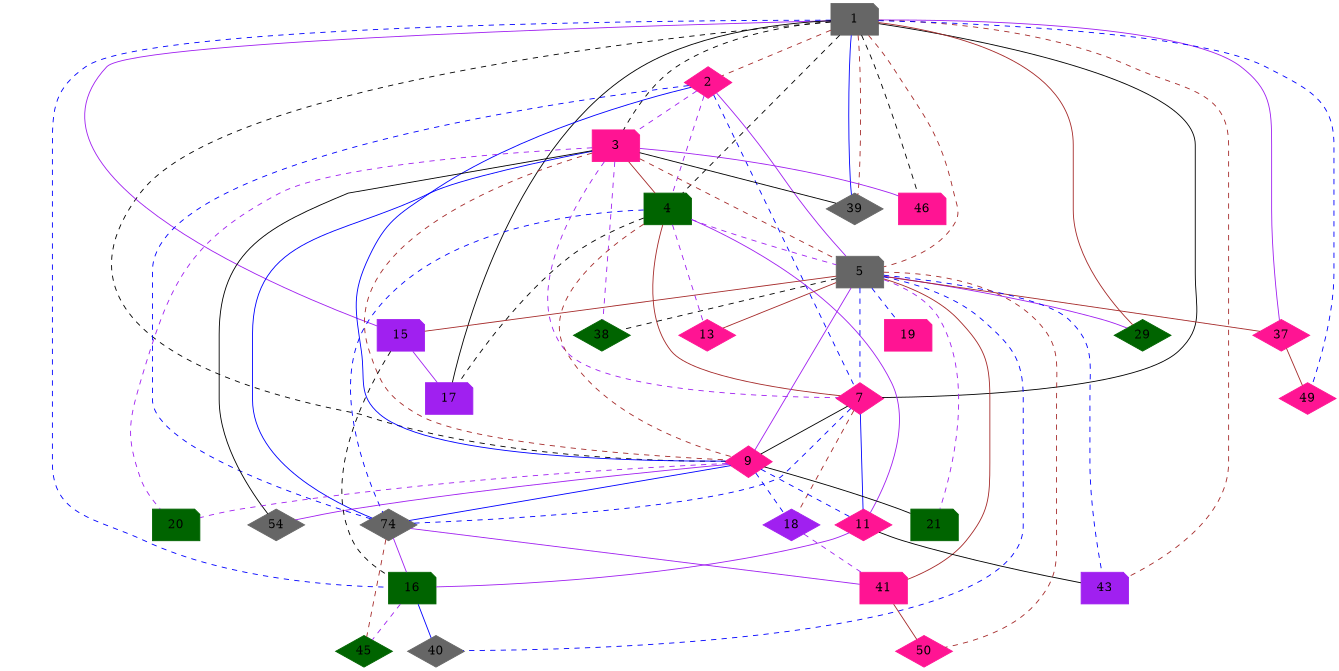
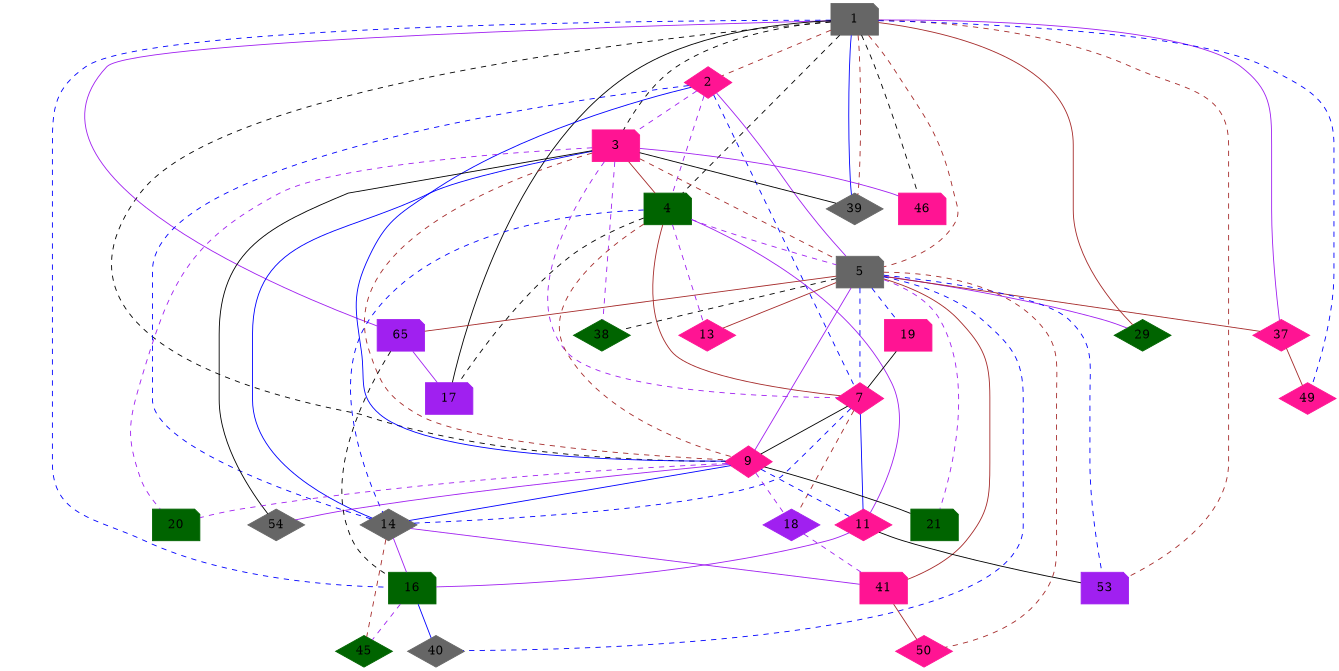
edge "1" -- "7": now "19" -- "7"
node "15": label "15" -> "65"
edge "9" -- "18": color blue -> purple
node "74": label "74" -> "14"
node "43": label "43" -> "53"
